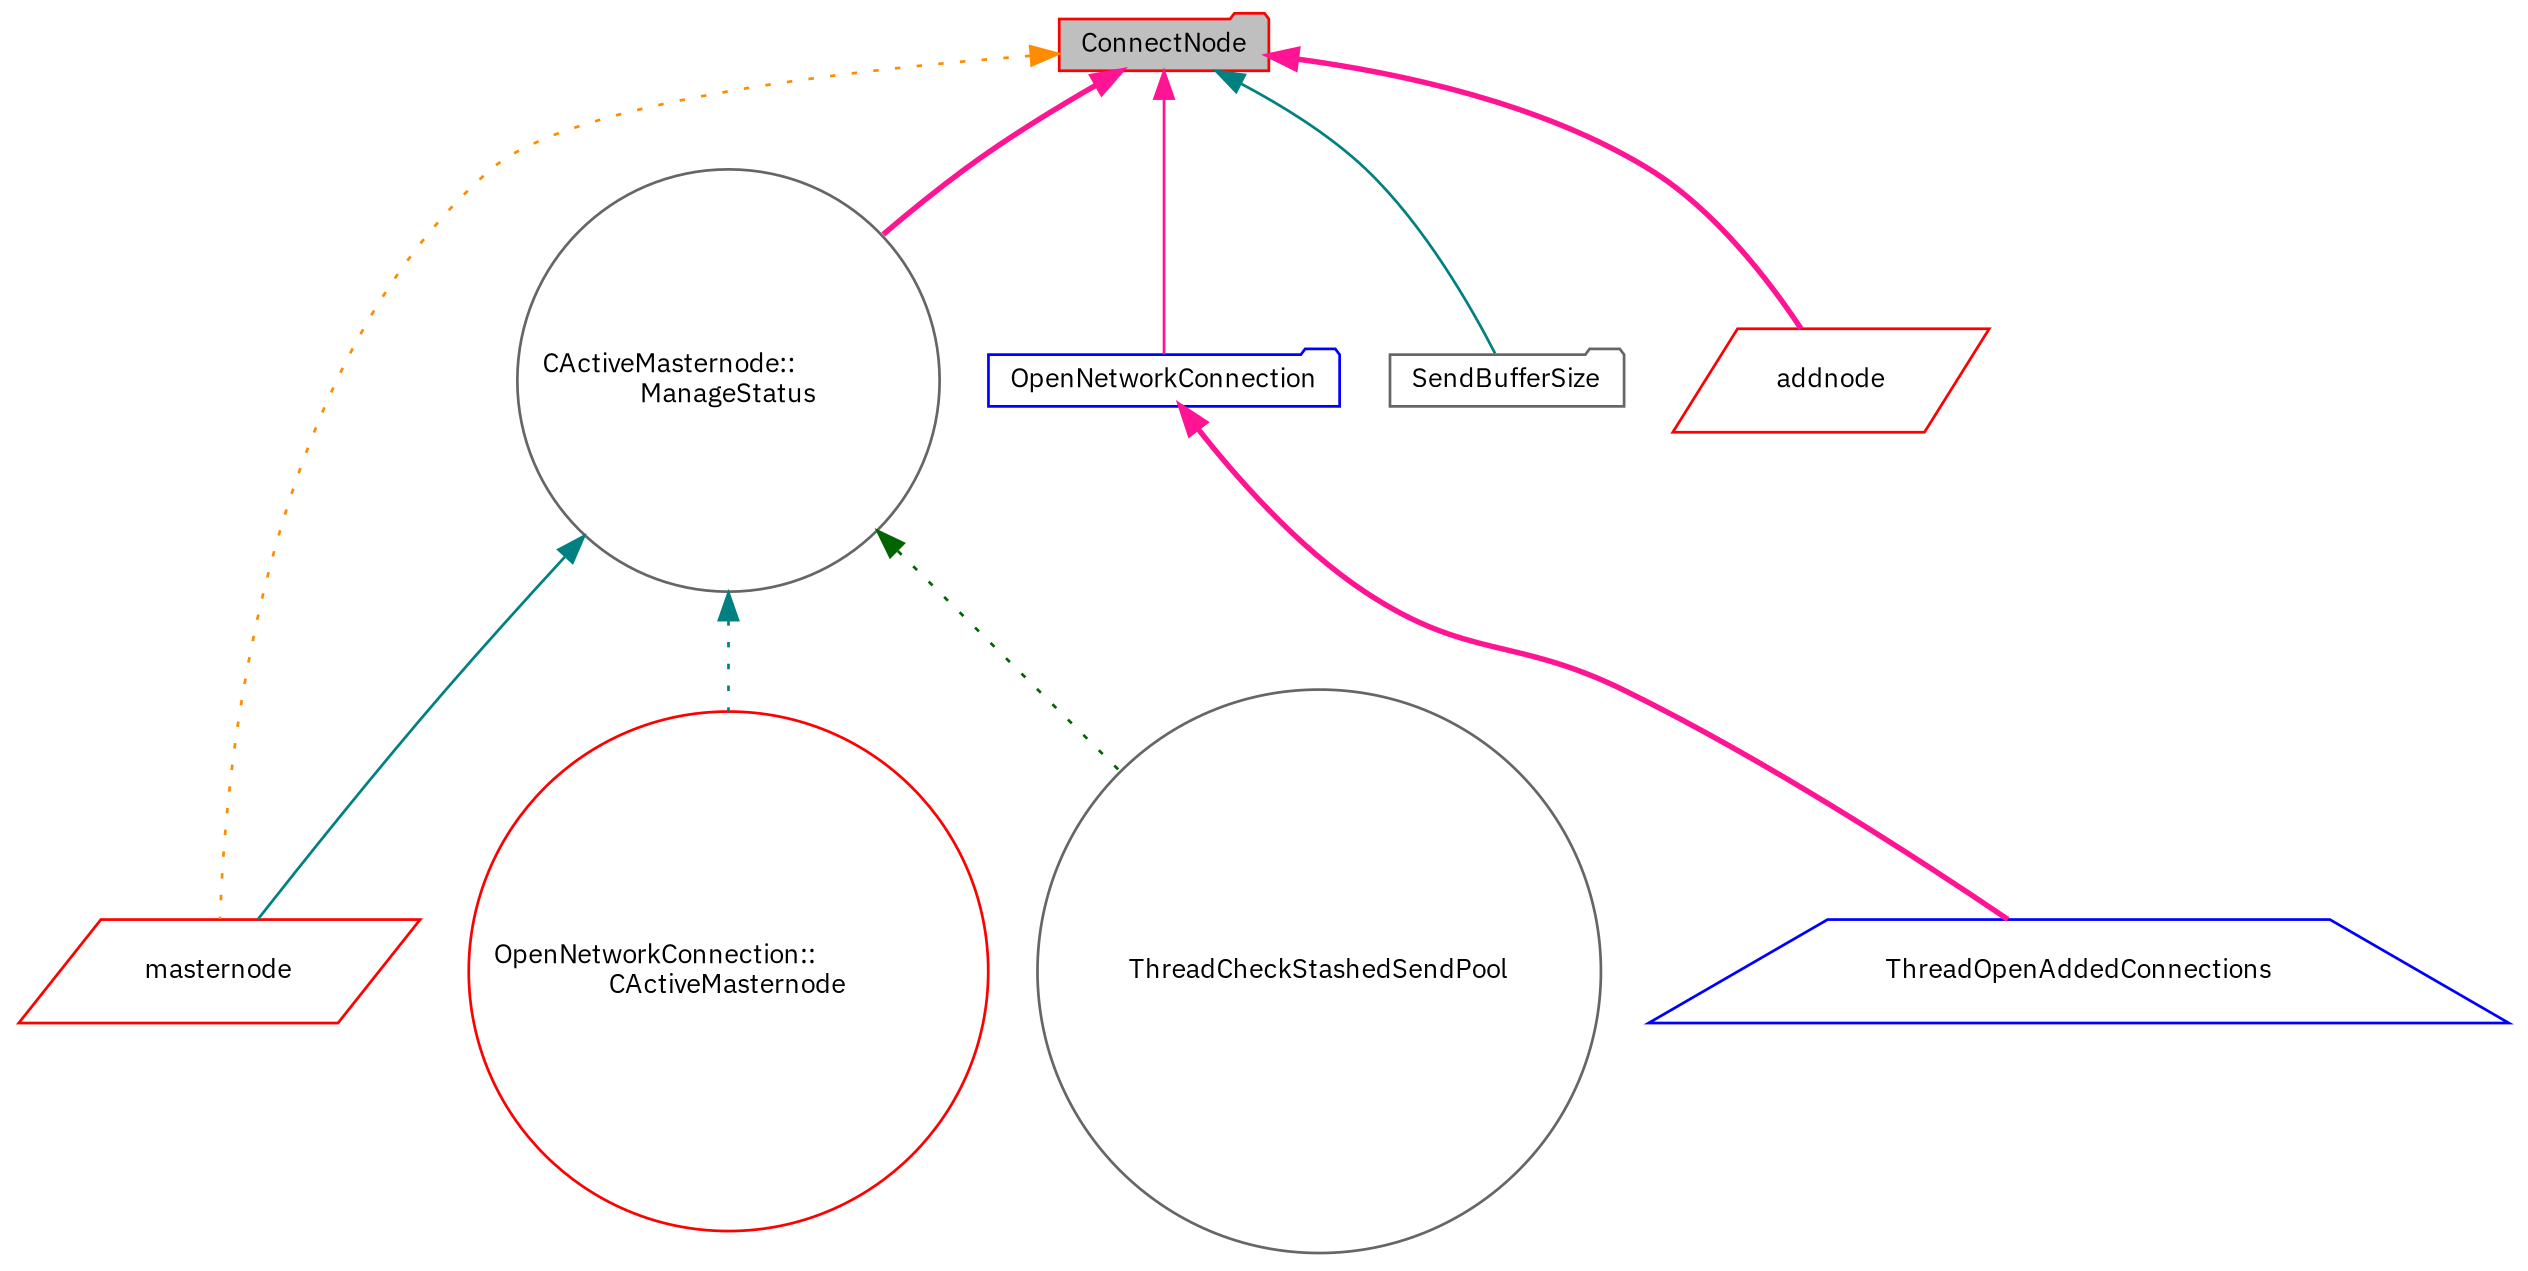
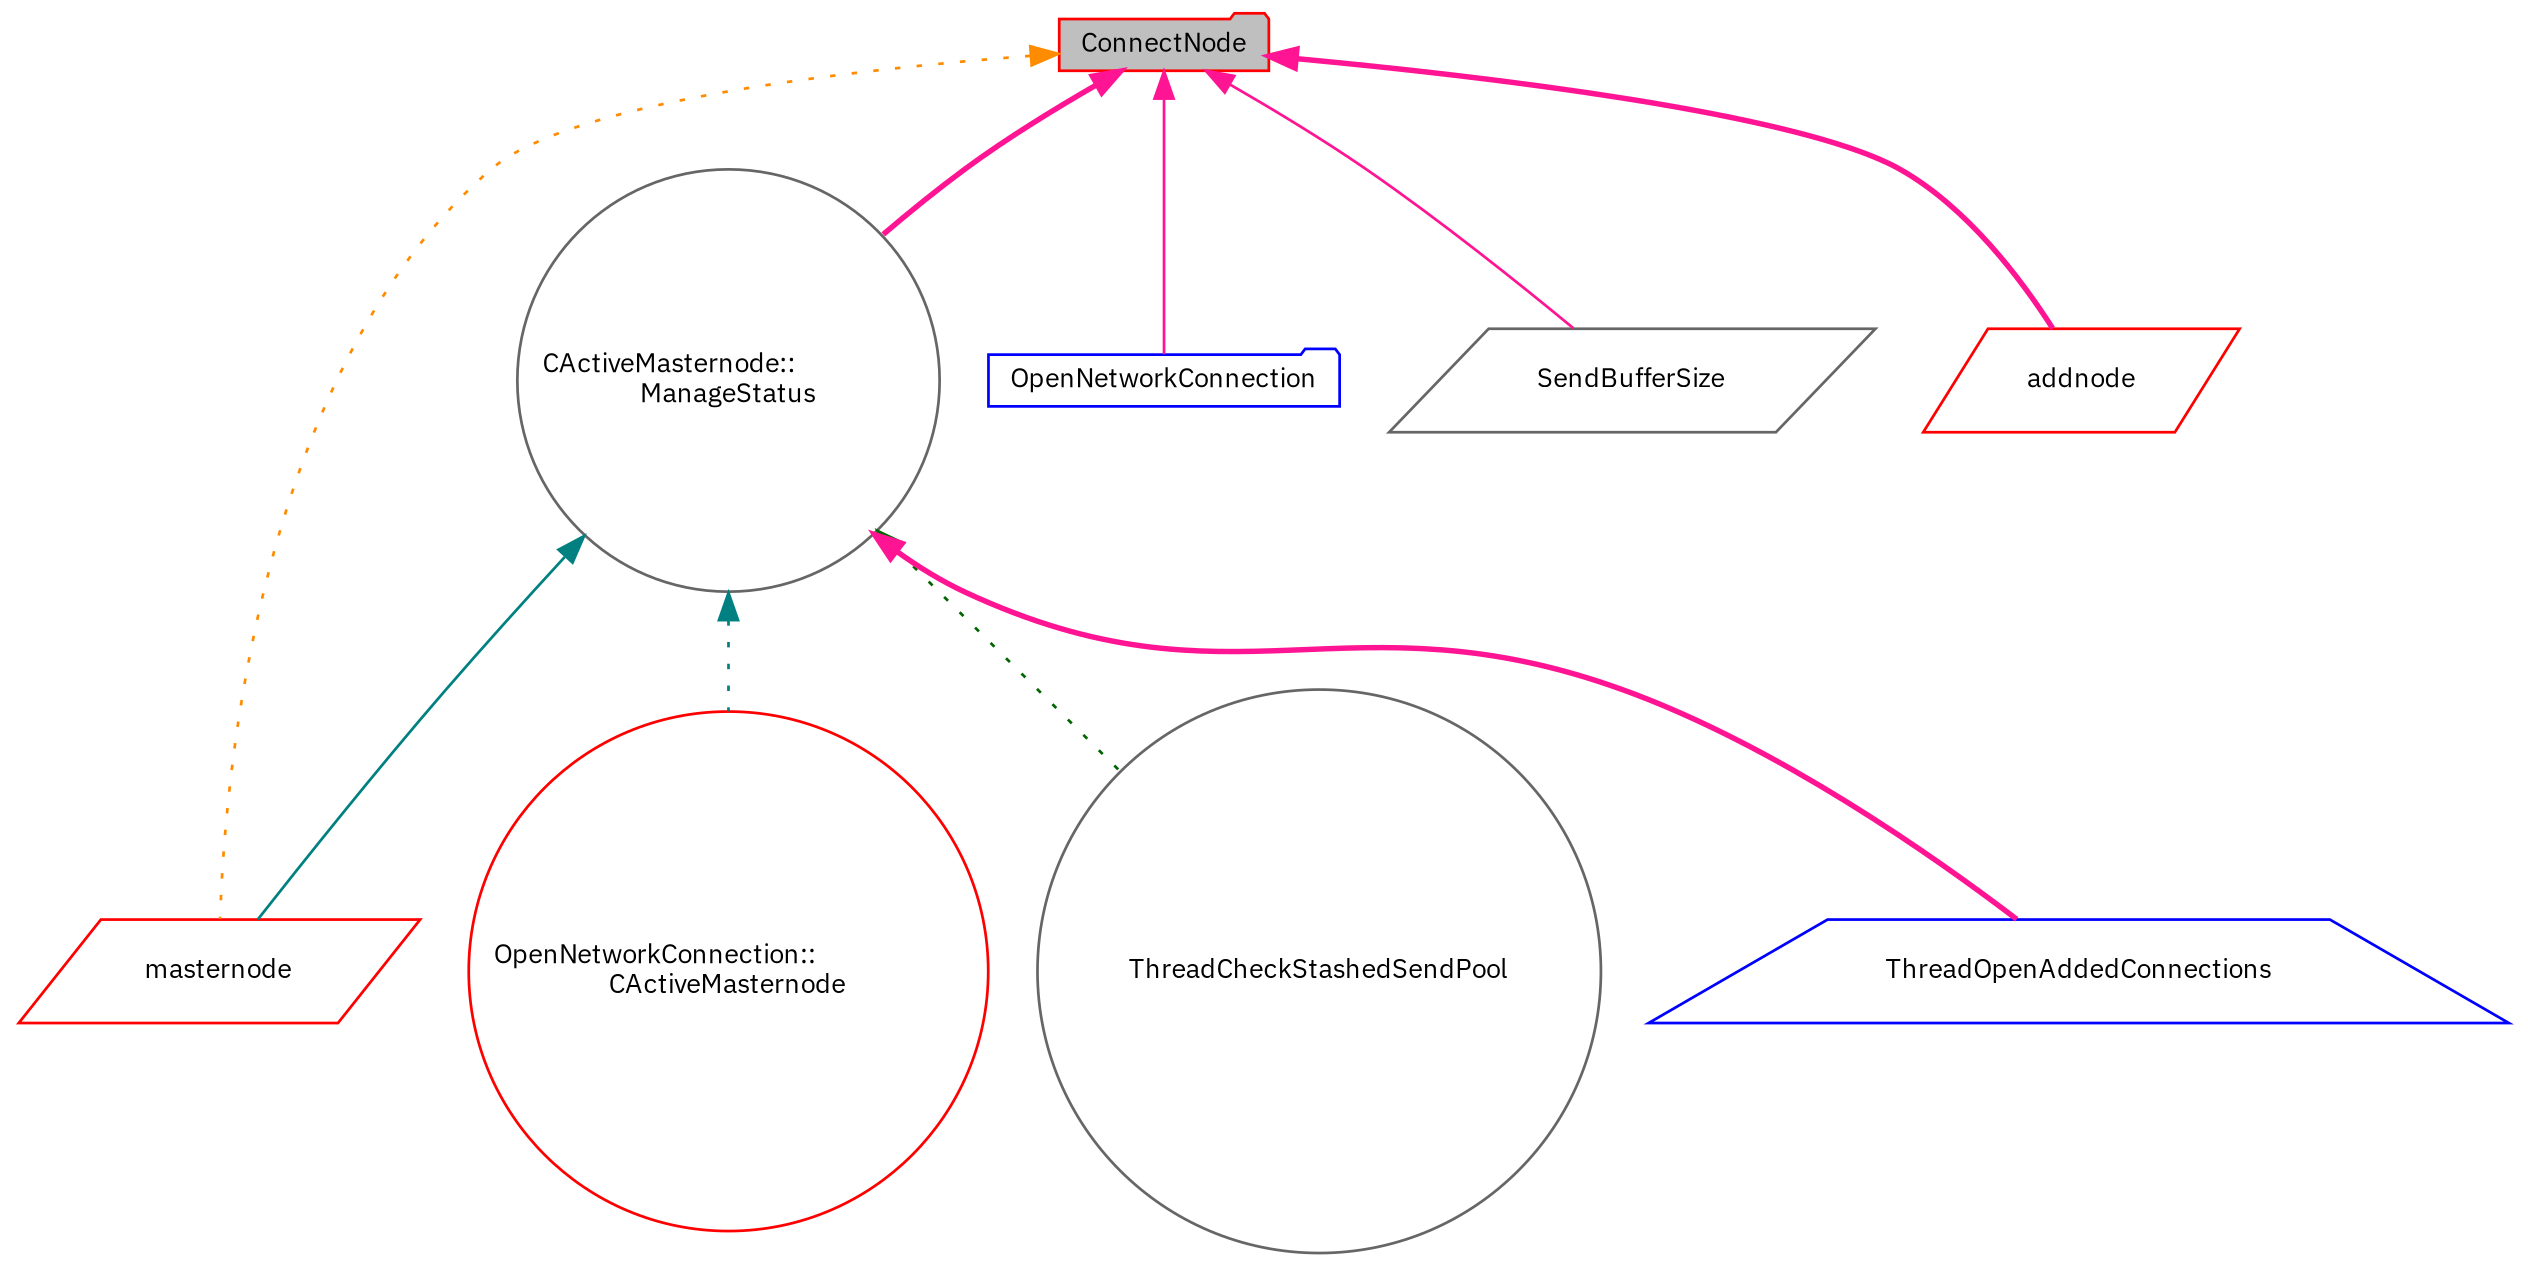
edge "SendBufferSize" -> "ConnectNode": color teal -> deeppink
node "SendBufferSize": shape folder -> parallelogram
edge "ThreadOpenAddedConnections" -> "OpenNetworkConnection": now "ThreadOpenAddedConnections" -> "CActiveMasternode:: ManageStatus"
